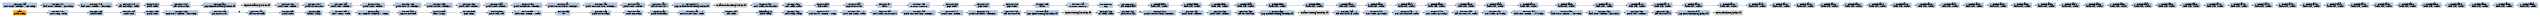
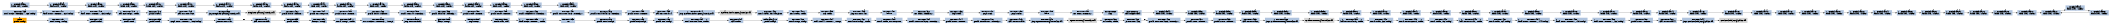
edge "0x63d7fa36 addb %al, (%eax)" -> "0x63d7fa38 addb %al, (%eax)": now "0x63d7fa36 addb %al, (%eax)" -> "0x63d7fa32 addb %al, (%eax)"
